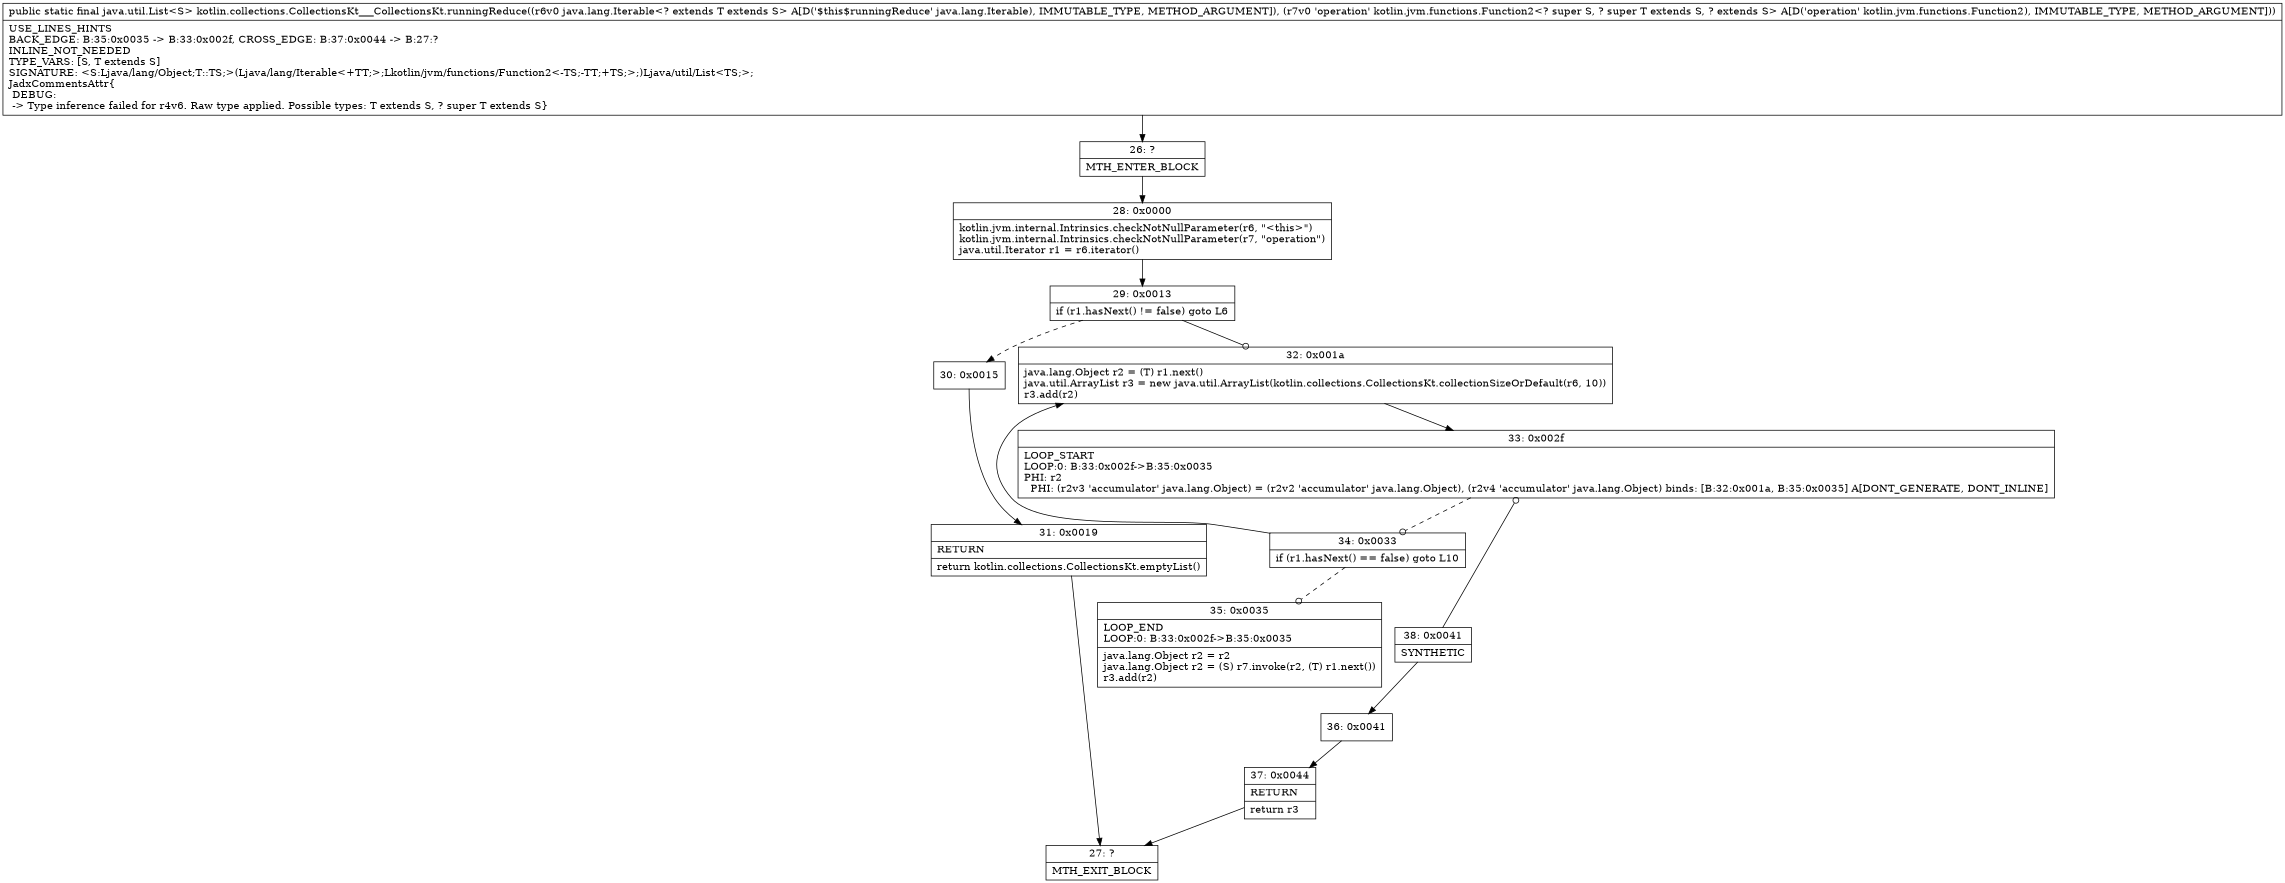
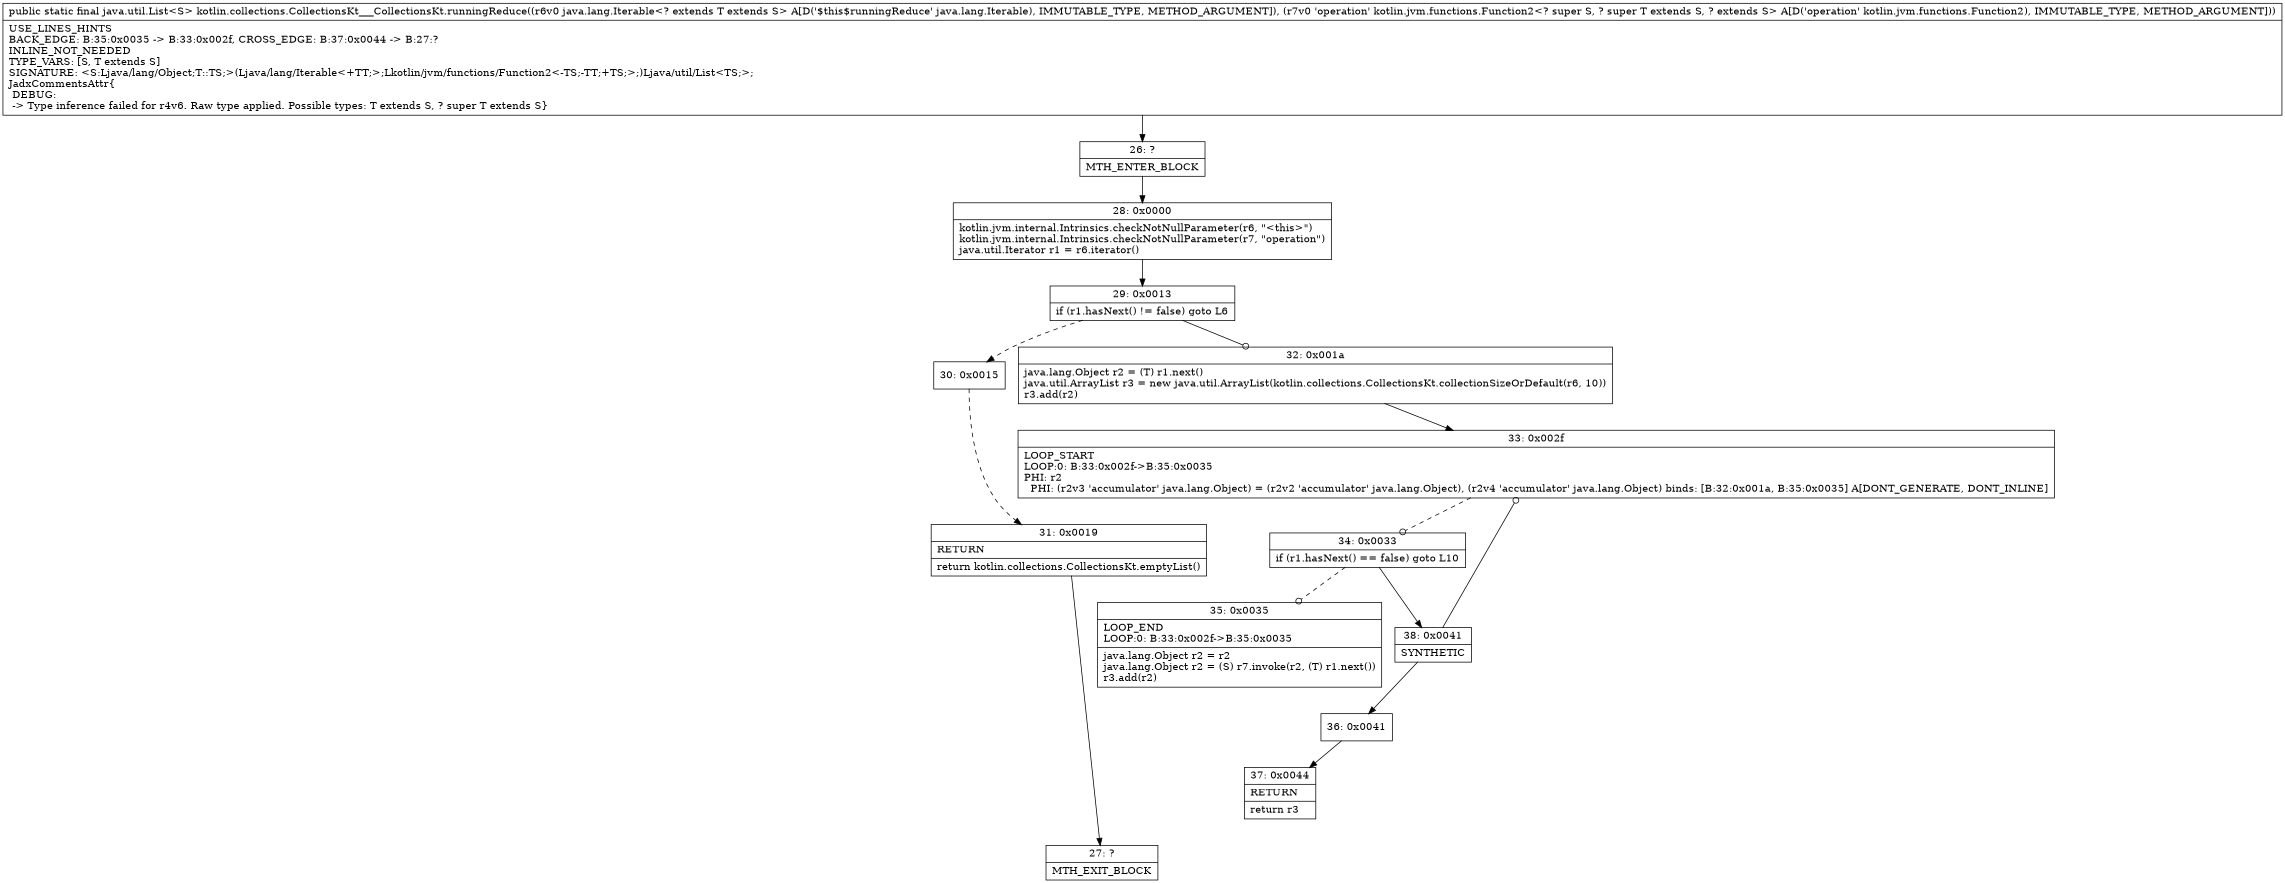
edge "30: 0x0015" -> "31: 0x0019": style solid -> dashed
edge "34: 0x0033" -> "32: 0x001a": now "34: 0x0033" -> "38: 0x0041"
edge "37: 0x0044" -> "27: ?": removed
